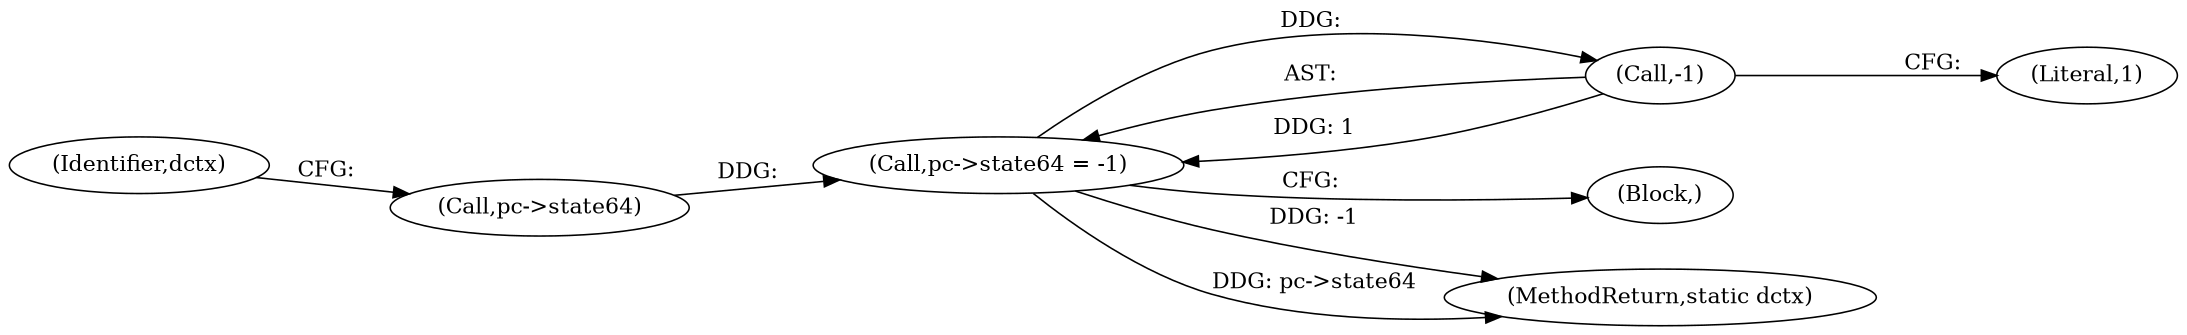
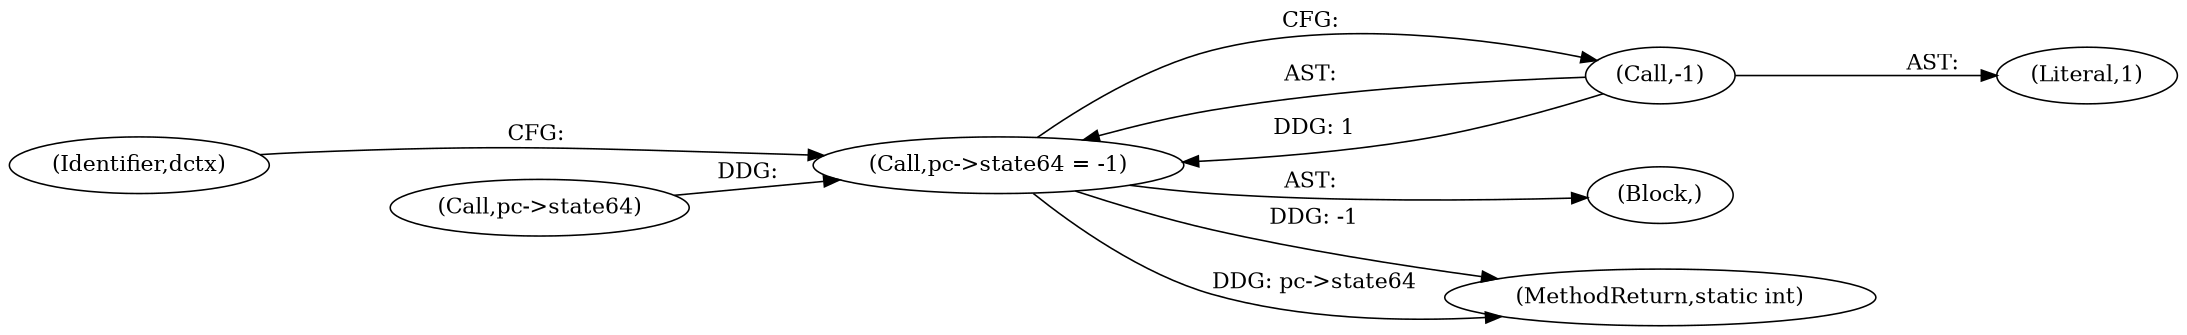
edge "(Call,pc->state64 = -1)" -> "(Call,-1)": label "DDG: " -> "CFG: "
edge "(Call,-1)" -> "(Literal,1)": label "CFG: " -> "AST: "
edge "(Call,pc->state64 = -1)" -> "(Block,)": label "CFG: " -> "AST: "
edge "(Identifier,dctx)" -> "(Call,pc->state64)": now "(Identifier,dctx)" -> "(Call,pc->state64 = -1)"
node "(MethodReturn,static dctx)": label "(MethodReturn,static dctx)" -> "(MethodReturn,static int)"
